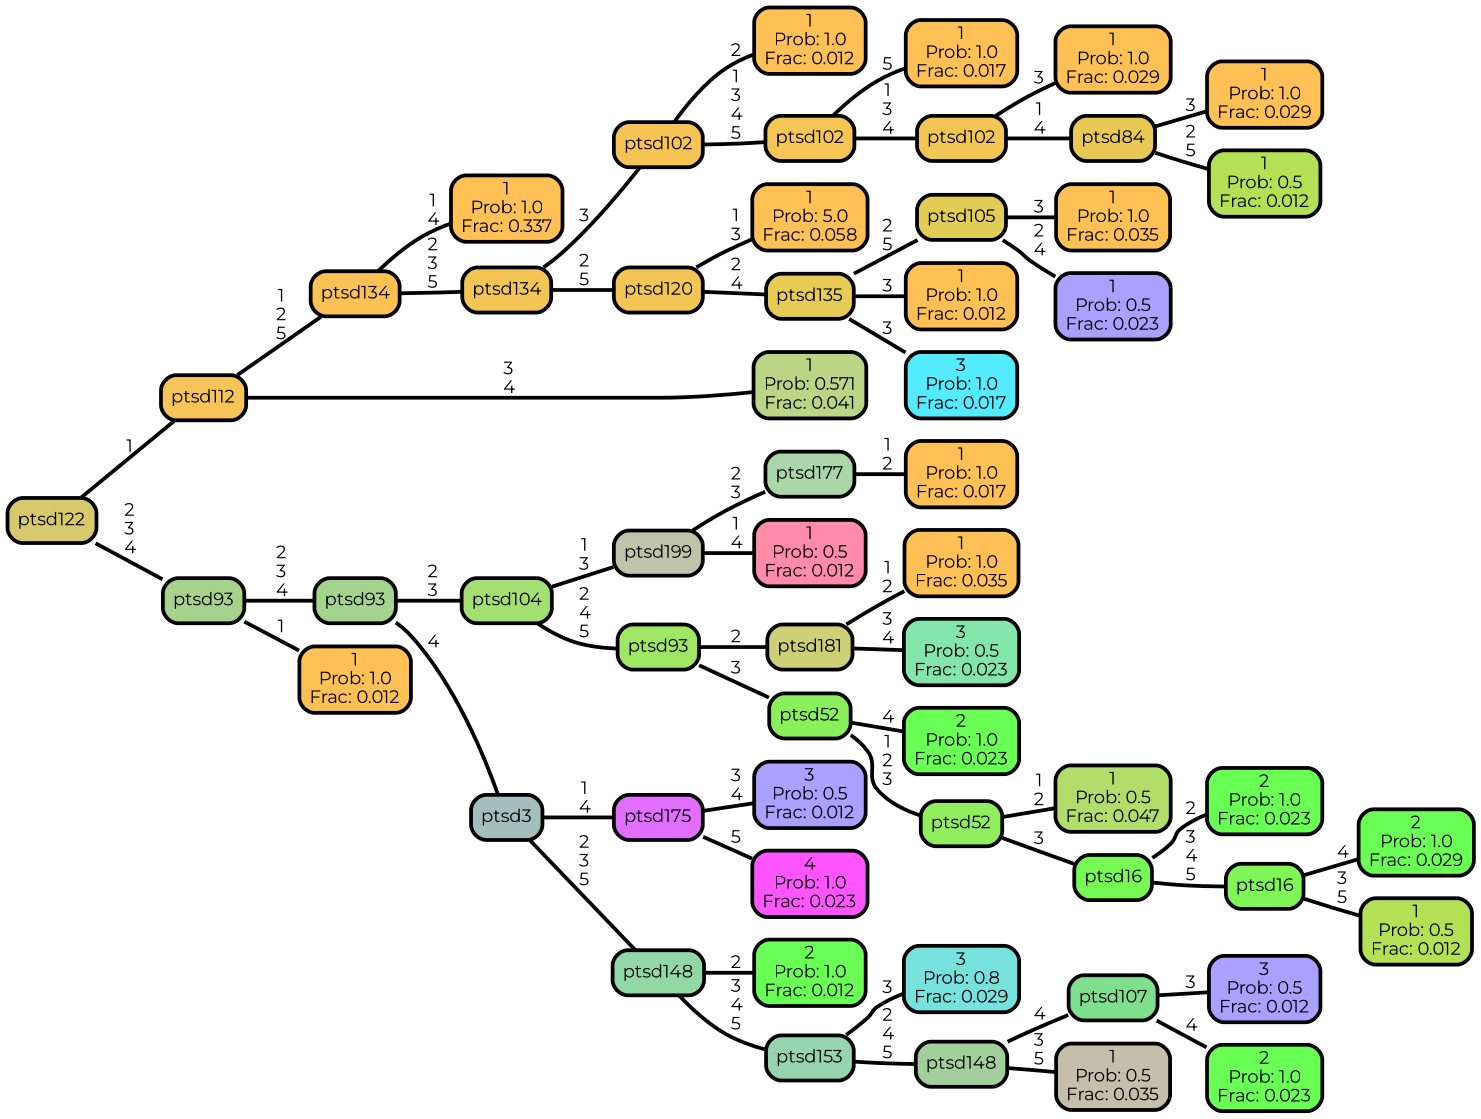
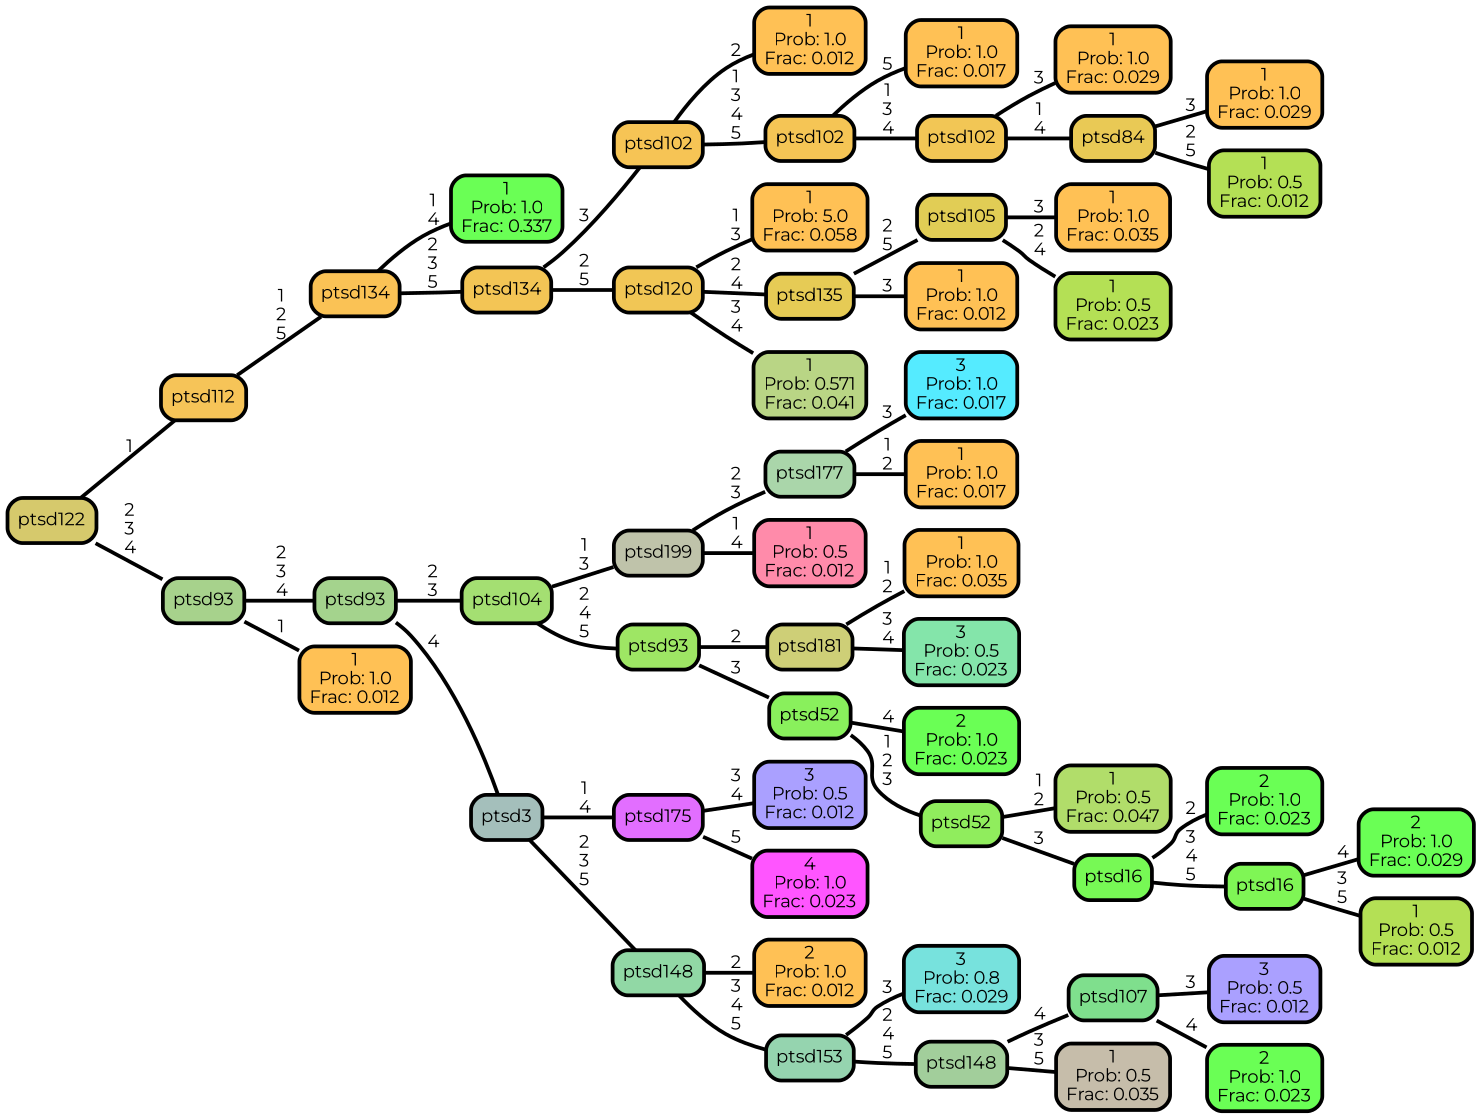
node "1 Prob: 1.0 Frac: 0.337": fillcolor #ffc155 -> #6aff55
node "1 Prob: 0.5 Frac: 0.023": fillcolor #aaa0ff -> #b4e055
edge "ptsd135" -- "3 Prob: 1.0 Frac: 0.017": now "ptsd177" -- "3 Prob: 1.0 Frac: 0.017"
edge "1 Prob: 0.571 Frac: 0.041" -- "ptsd112": now "1 Prob: 0.571 Frac: 0.041" -- "ptsd120"
node "2 Prob: 1.0 Frac: 0.012": fillcolor #6aff55 -> #ffc155
